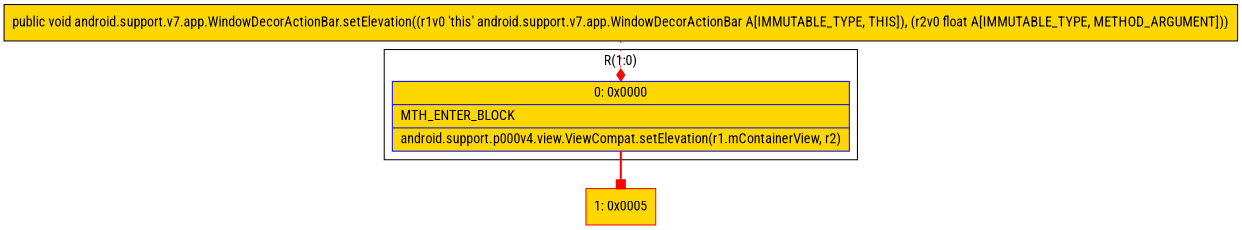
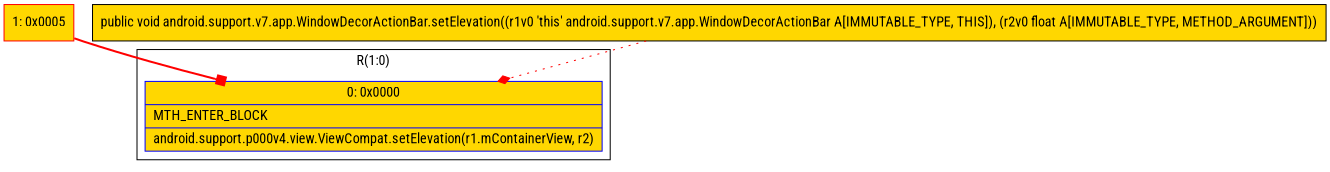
edge "0: 0x0000" -> "1: 0x0005": reversed
